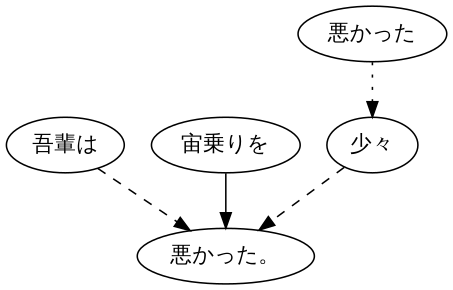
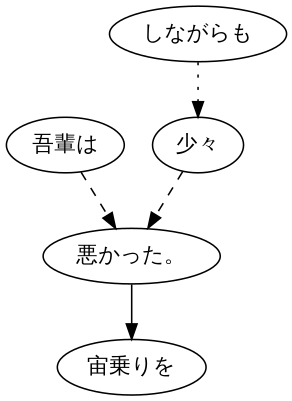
node "悪かった": label "悪かった" -> "しながらも"
edge "宙乗りを" -> "悪かった。": reversed
